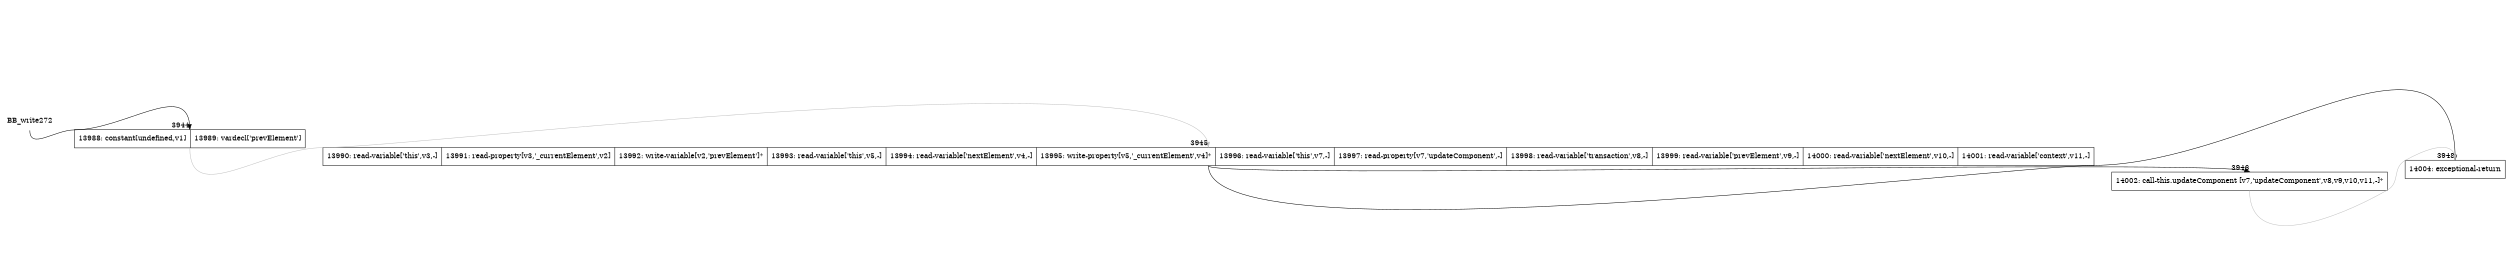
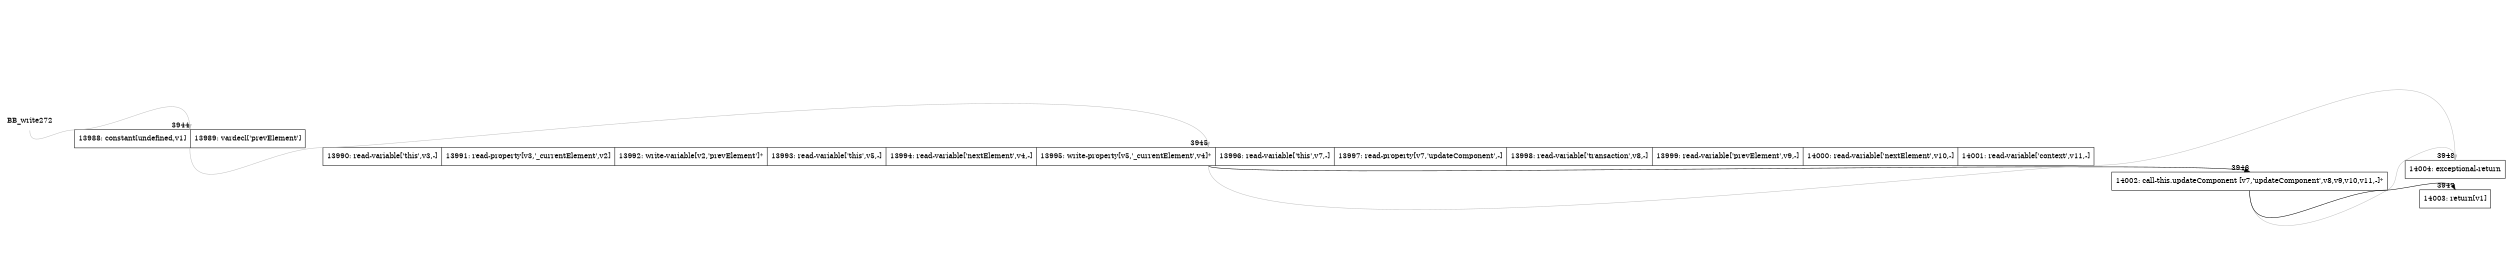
edge "BB_write272" -> "13988: constant[undefined,v1]": color black -> gray
edge "13990: read-variable['this',v3,-]" -> "14004: exceptional-return": color black -> gray
node "14003: return[v1]": added
